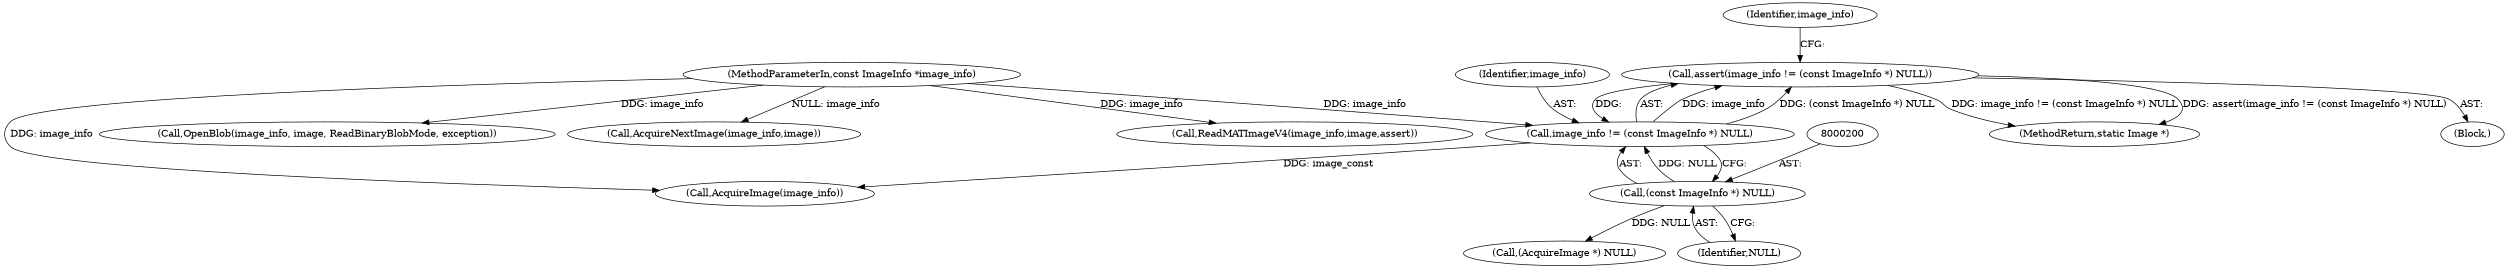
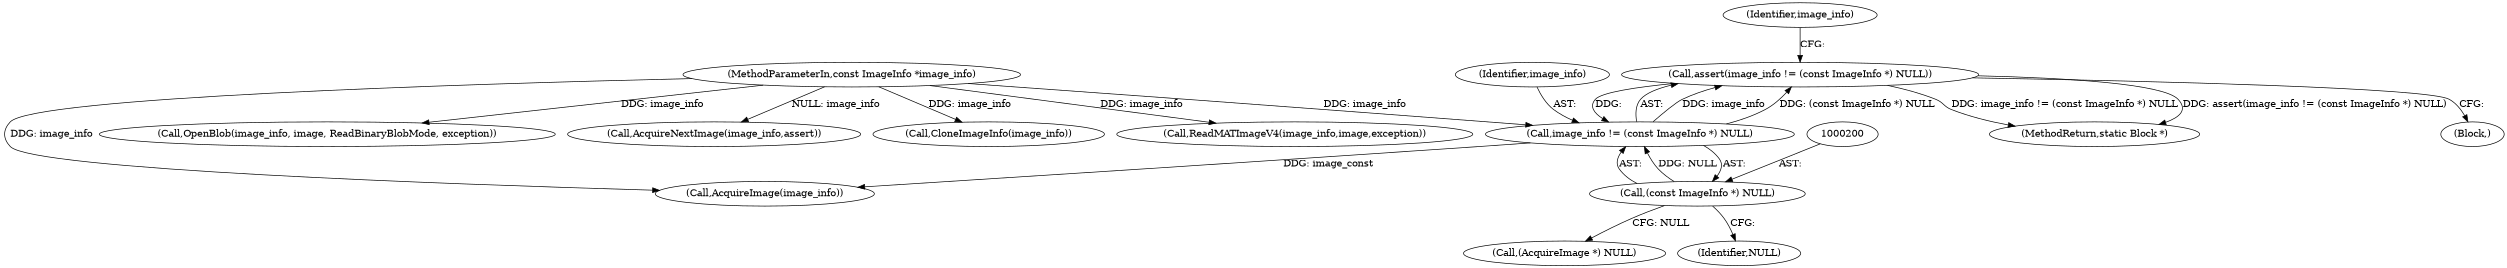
edge "(Call,assert(image_info != (const ImageInfo *) NULL))" -> "(Block,)": label "AST: " -> "CFG: "
node "(Call,AcquireNextImage(image_info,image))": label "(Call,AcquireNextImage(image_info,image))" -> "(Call,AcquireNextImage(image_info,assert))"
node "(Call,CloneImageInfo(image_info))": added
node "(Call,ReadMATImageV4(image_info,image,assert))": label "(Call,ReadMATImageV4(image_info,image,assert))" -> "(Call,ReadMATImageV4(image_info,image,exception))"
node "8000200": label "8000200" -> "1000200"
node "(MethodReturn,static Image *)": label "(MethodReturn,static Image *)" -> "(MethodReturn,static Block *)"
edge "(Call,image_info != (const ImageInfo *) NULL)" -> "(Call,(const ImageInfo *) NULL)": label "CFG: " -> "AST: "
edge "(Call,(const ImageInfo *) NULL)" -> "(Call,(AcquireImage *) NULL)": label "DDG: NULL" -> "CFG: NULL"
edge "(Identifier,NULL)" -> "(Call,(const ImageInfo *) NULL)": removed, label "AST:"
